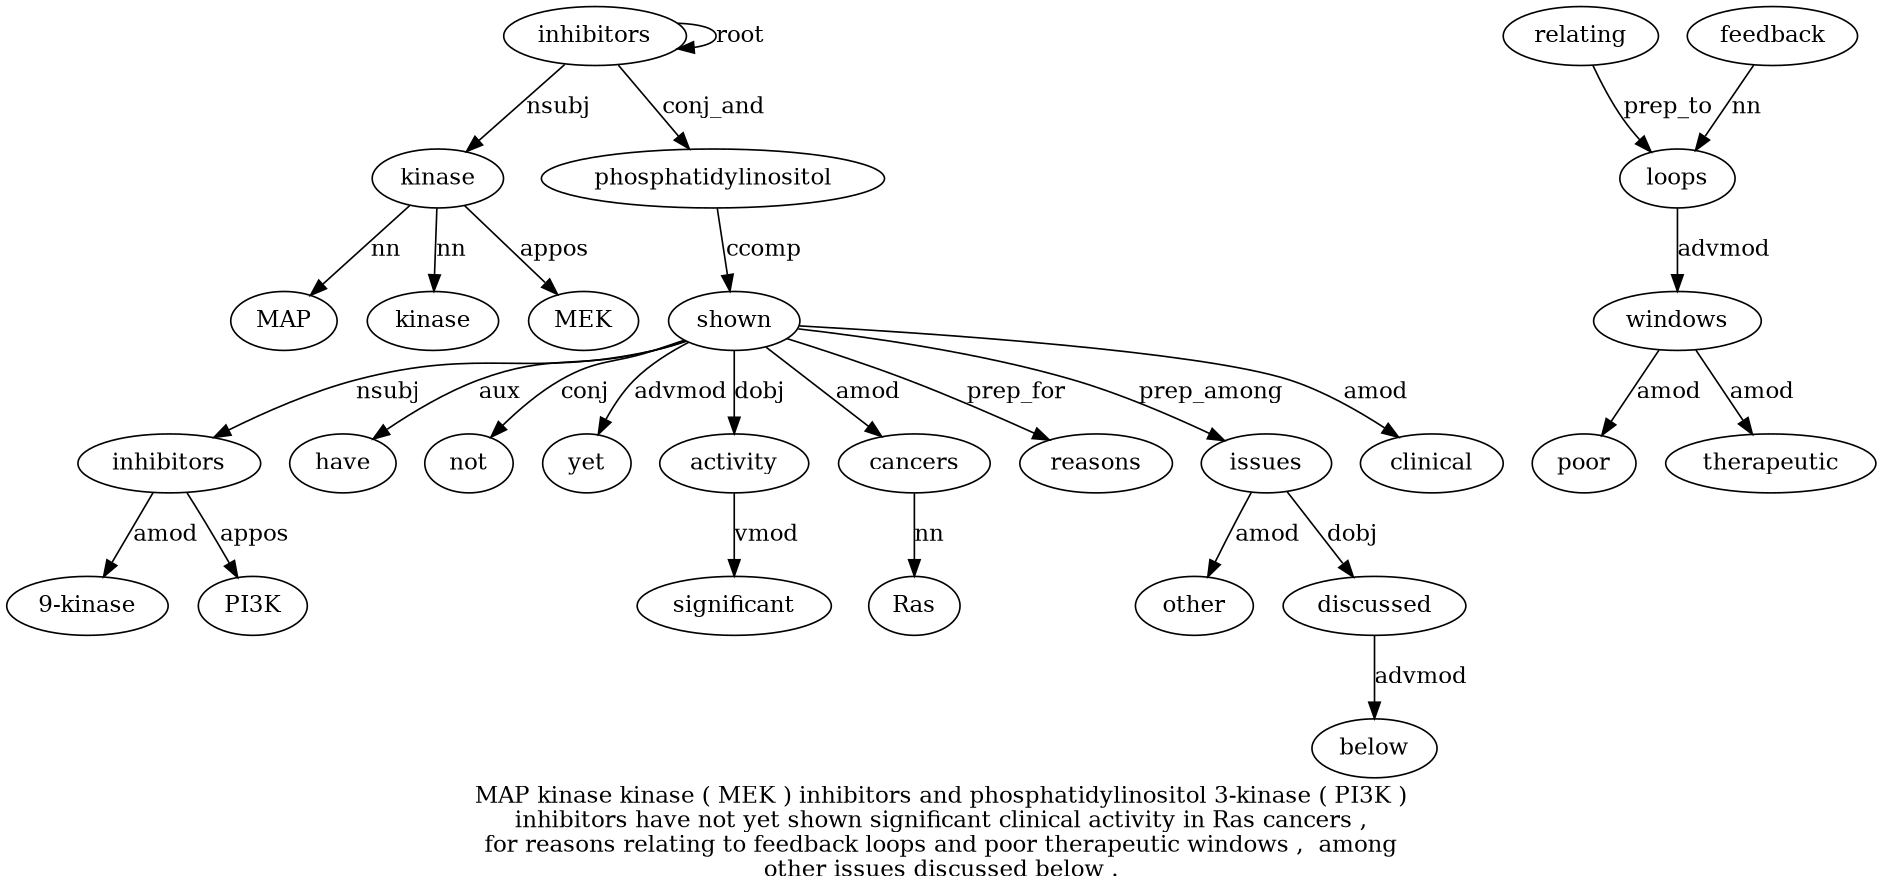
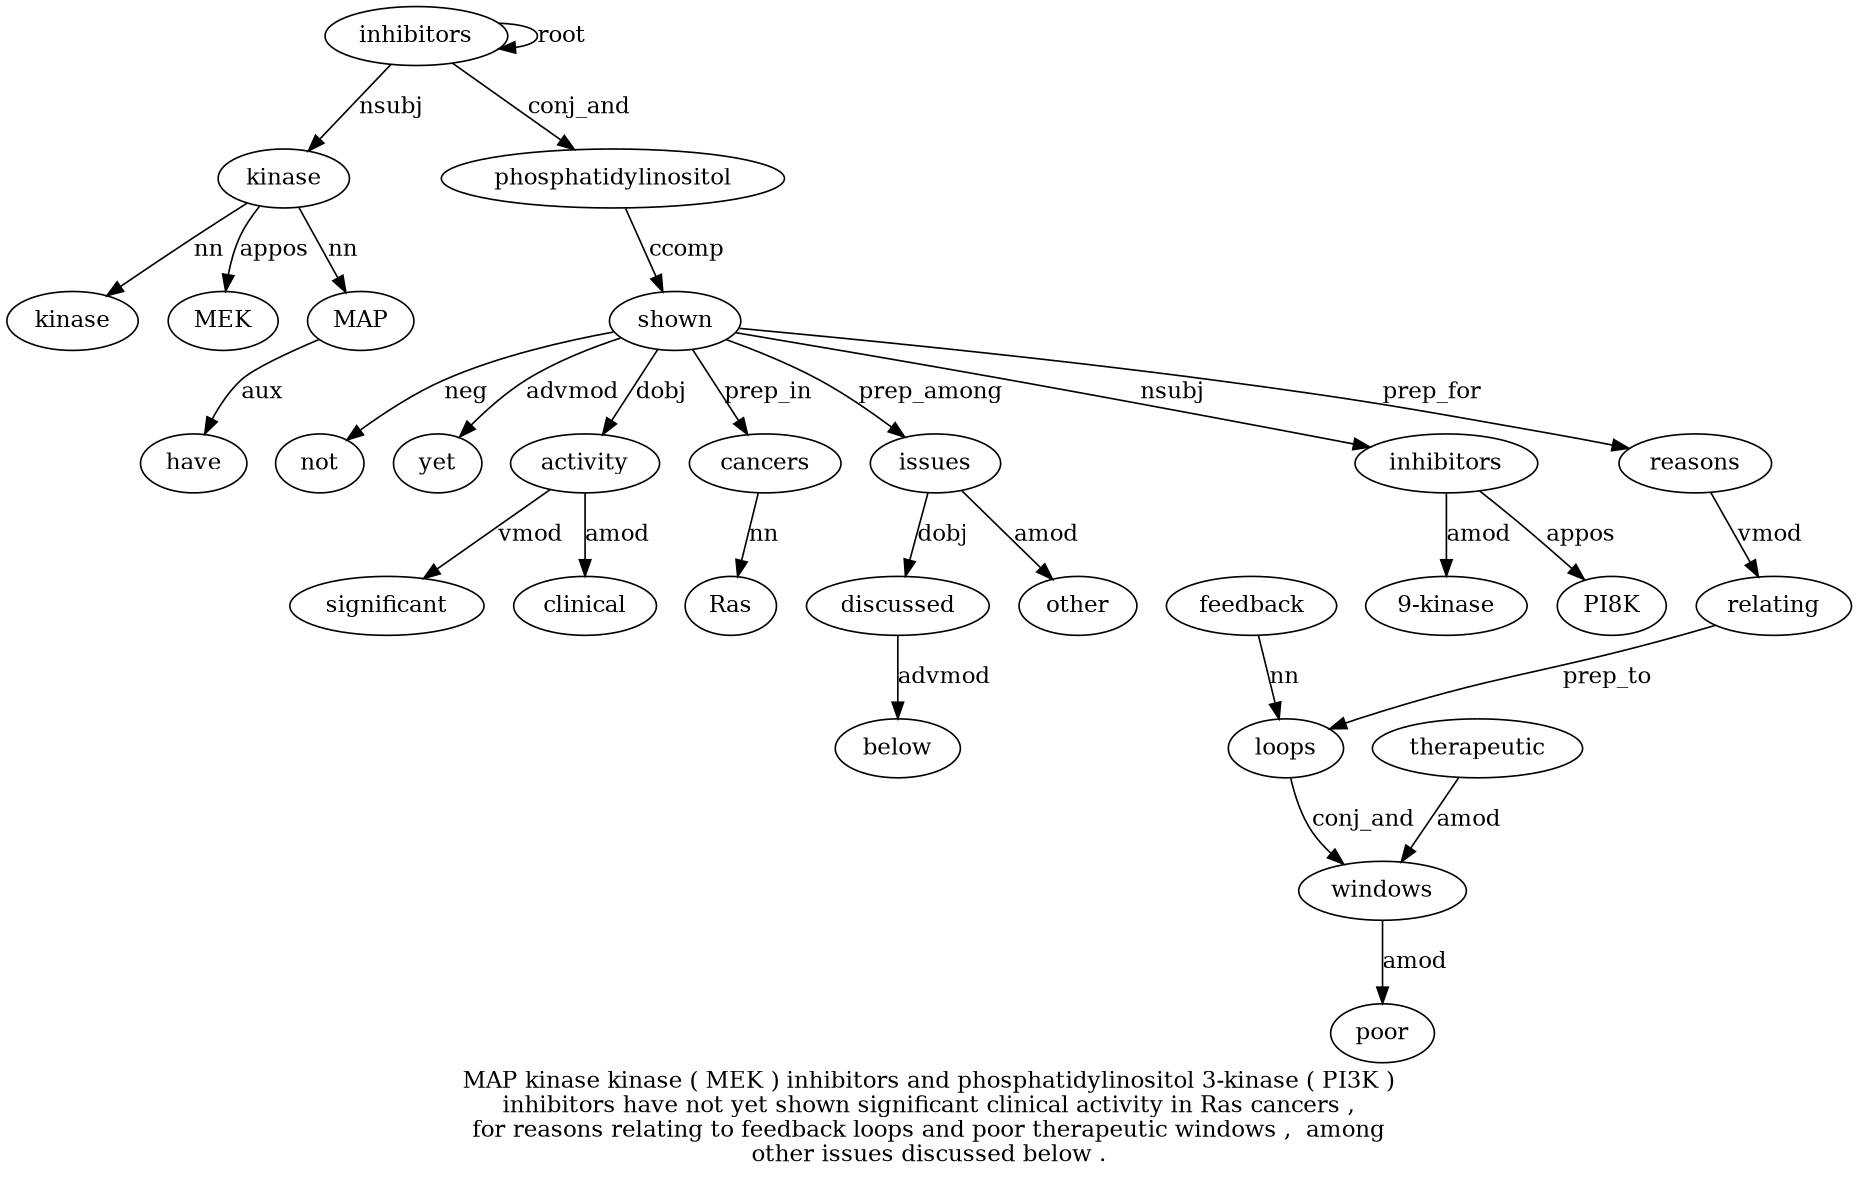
edge "loops" -> "windows": label "advmod" -> "conj_and"
edge "shown" -> "clinical": now "activity" -> "clinical"
edge "shown" -> "have": now "MAP" -> "have"
edge "windows" -> "therapeutic": reversed
edge "shown" -> "not": label "conj" -> "neg"
edge "shown" -> "cancers": label "amod" -> "prep_in"
edge "reasons" -> "relating": added, label "vmod"
node "PI3K": label "PI3K" -> "PI8K"
